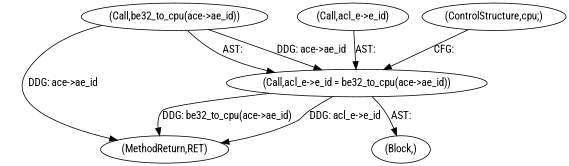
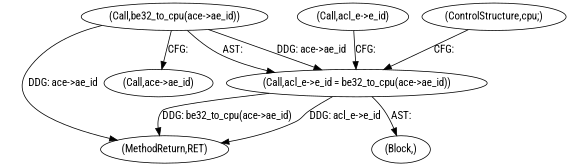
edge "(Call,acl_e->e_id)" -> "(Call,acl_e->e_id = be32_to_cpu(ace->ae_id))": label "AST: " -> "CFG: "
node "(Call,ace->ae_id)": added
